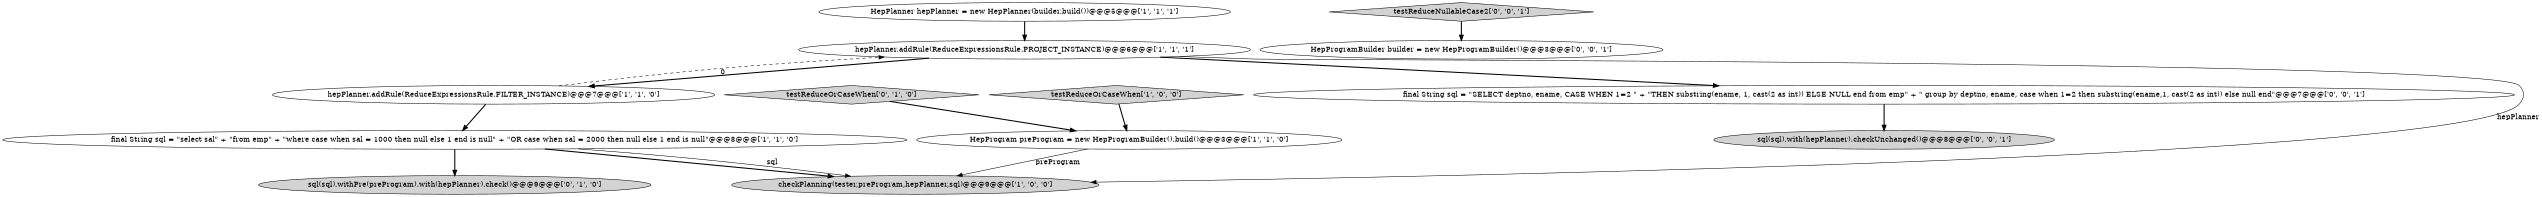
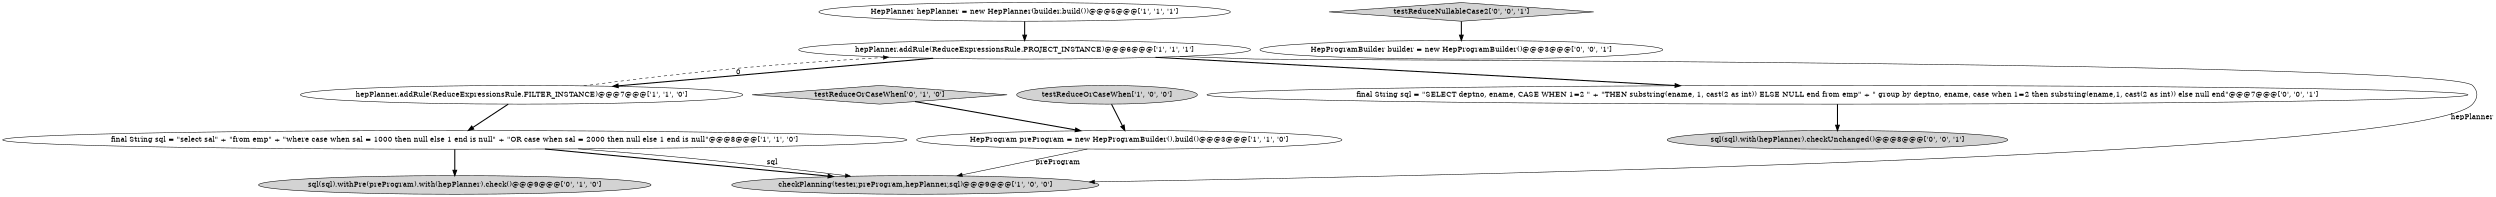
node "testReduceOrCaseWhen['1', '0', '0']": shape diamond -> ellipse
